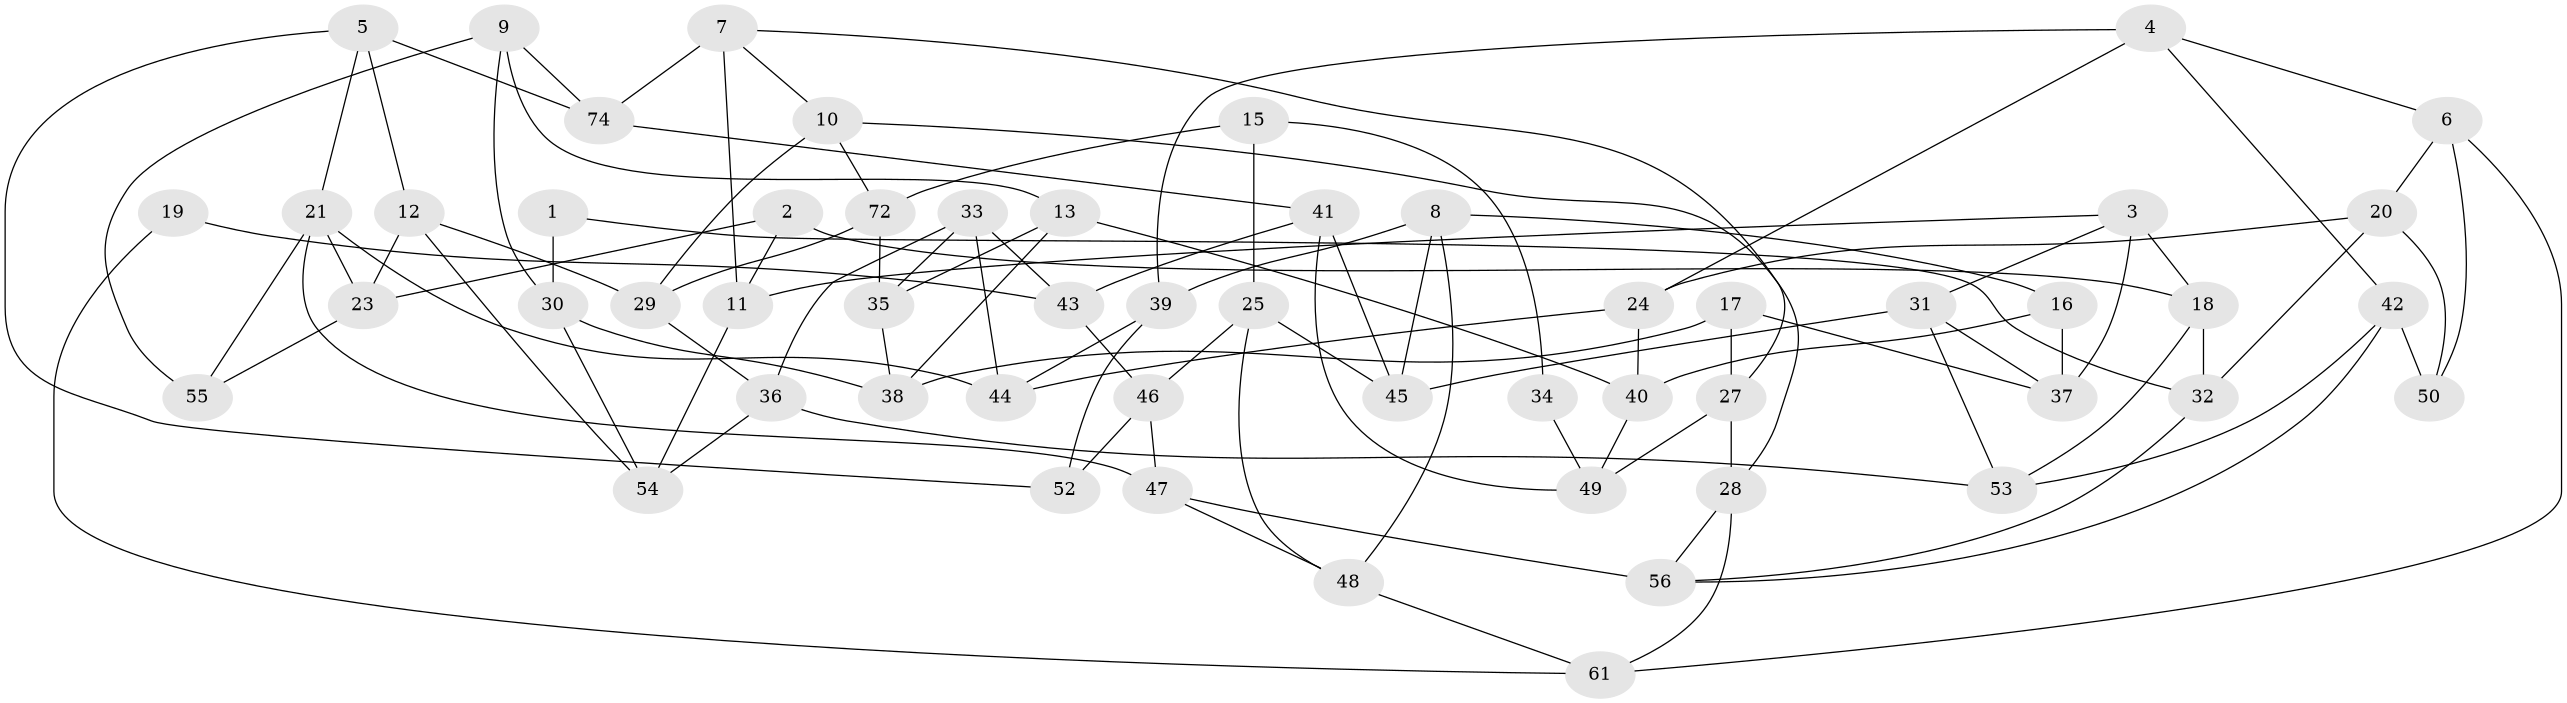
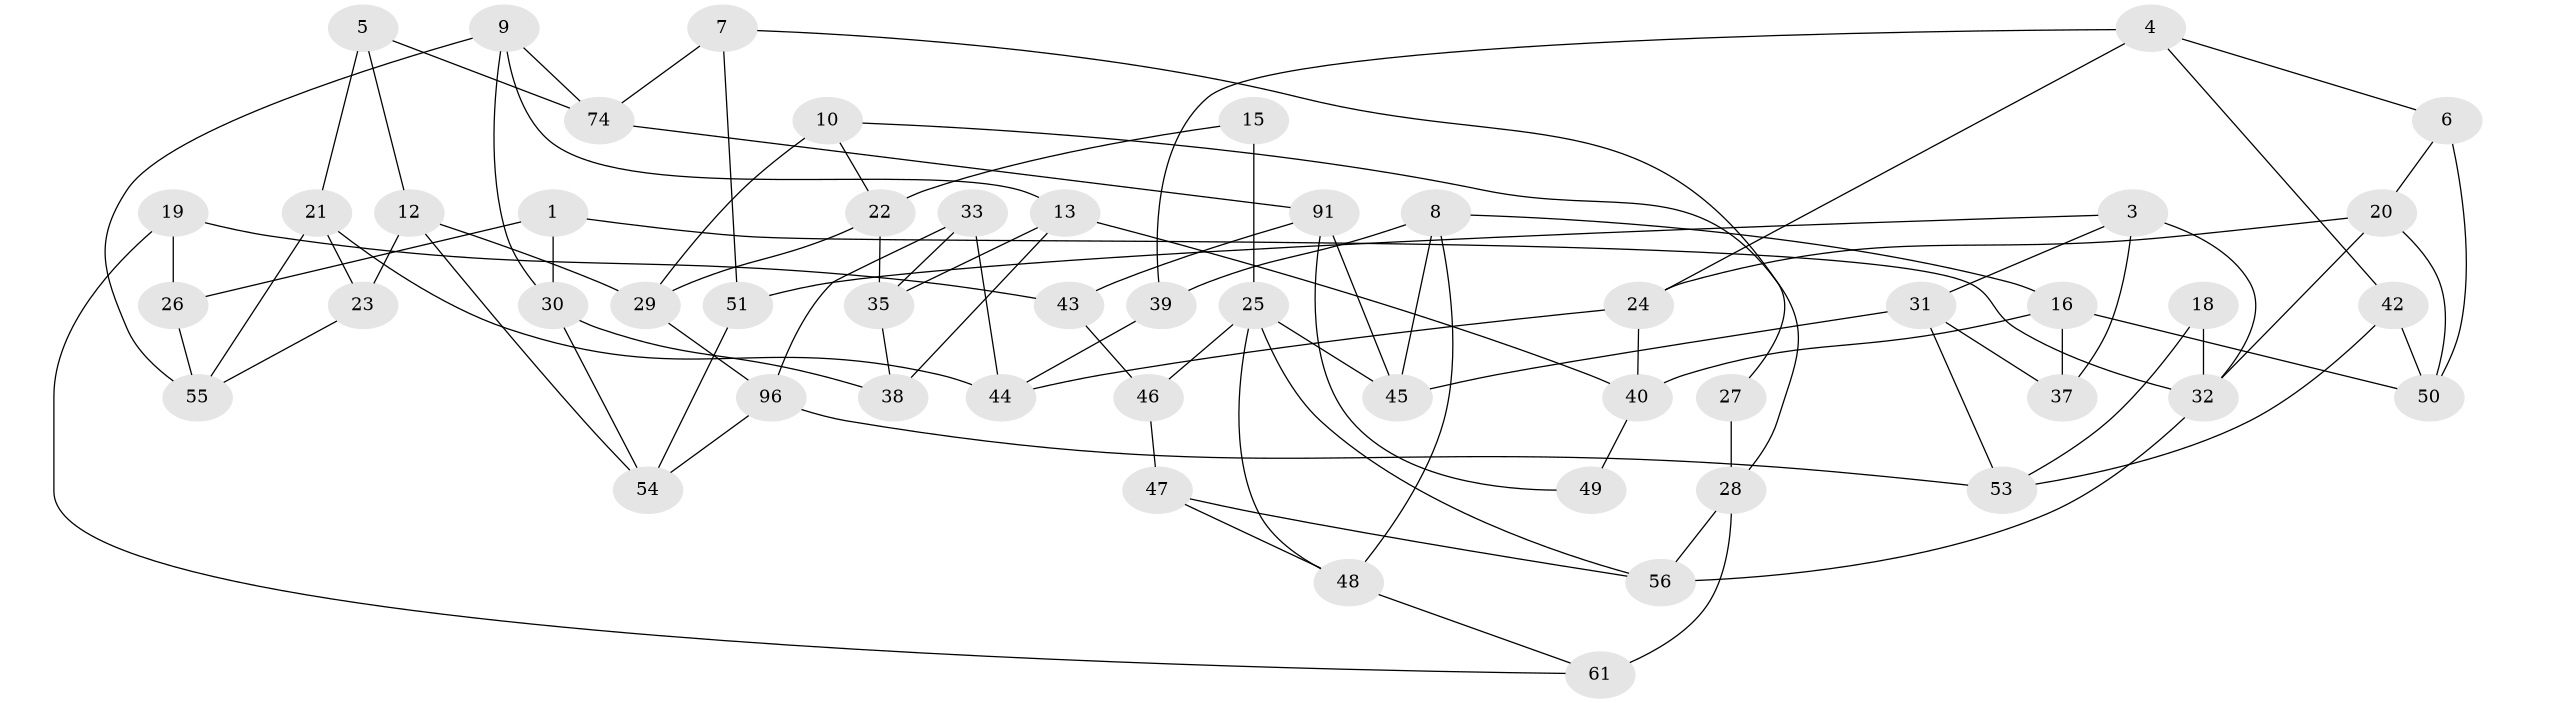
edge "7" -- "10": removed
node "2": removed
node "72": label "72" -> "22"
node "41": label "41" -> "91"
edge "33" -- "43": removed
edge "3" -- "18": now "3" -- "32"
node "26": added
node "11": label "11" -> "51"
node "17": removed
edge "16" -- "50": added
node "36": label "36" -> "96"
node "34": removed
edge "21" -- "47": removed
edge "27" -- "49": removed
node "52": removed
edge "42" -- "56": now "25" -- "56"
edge "6" -- "61": removed
